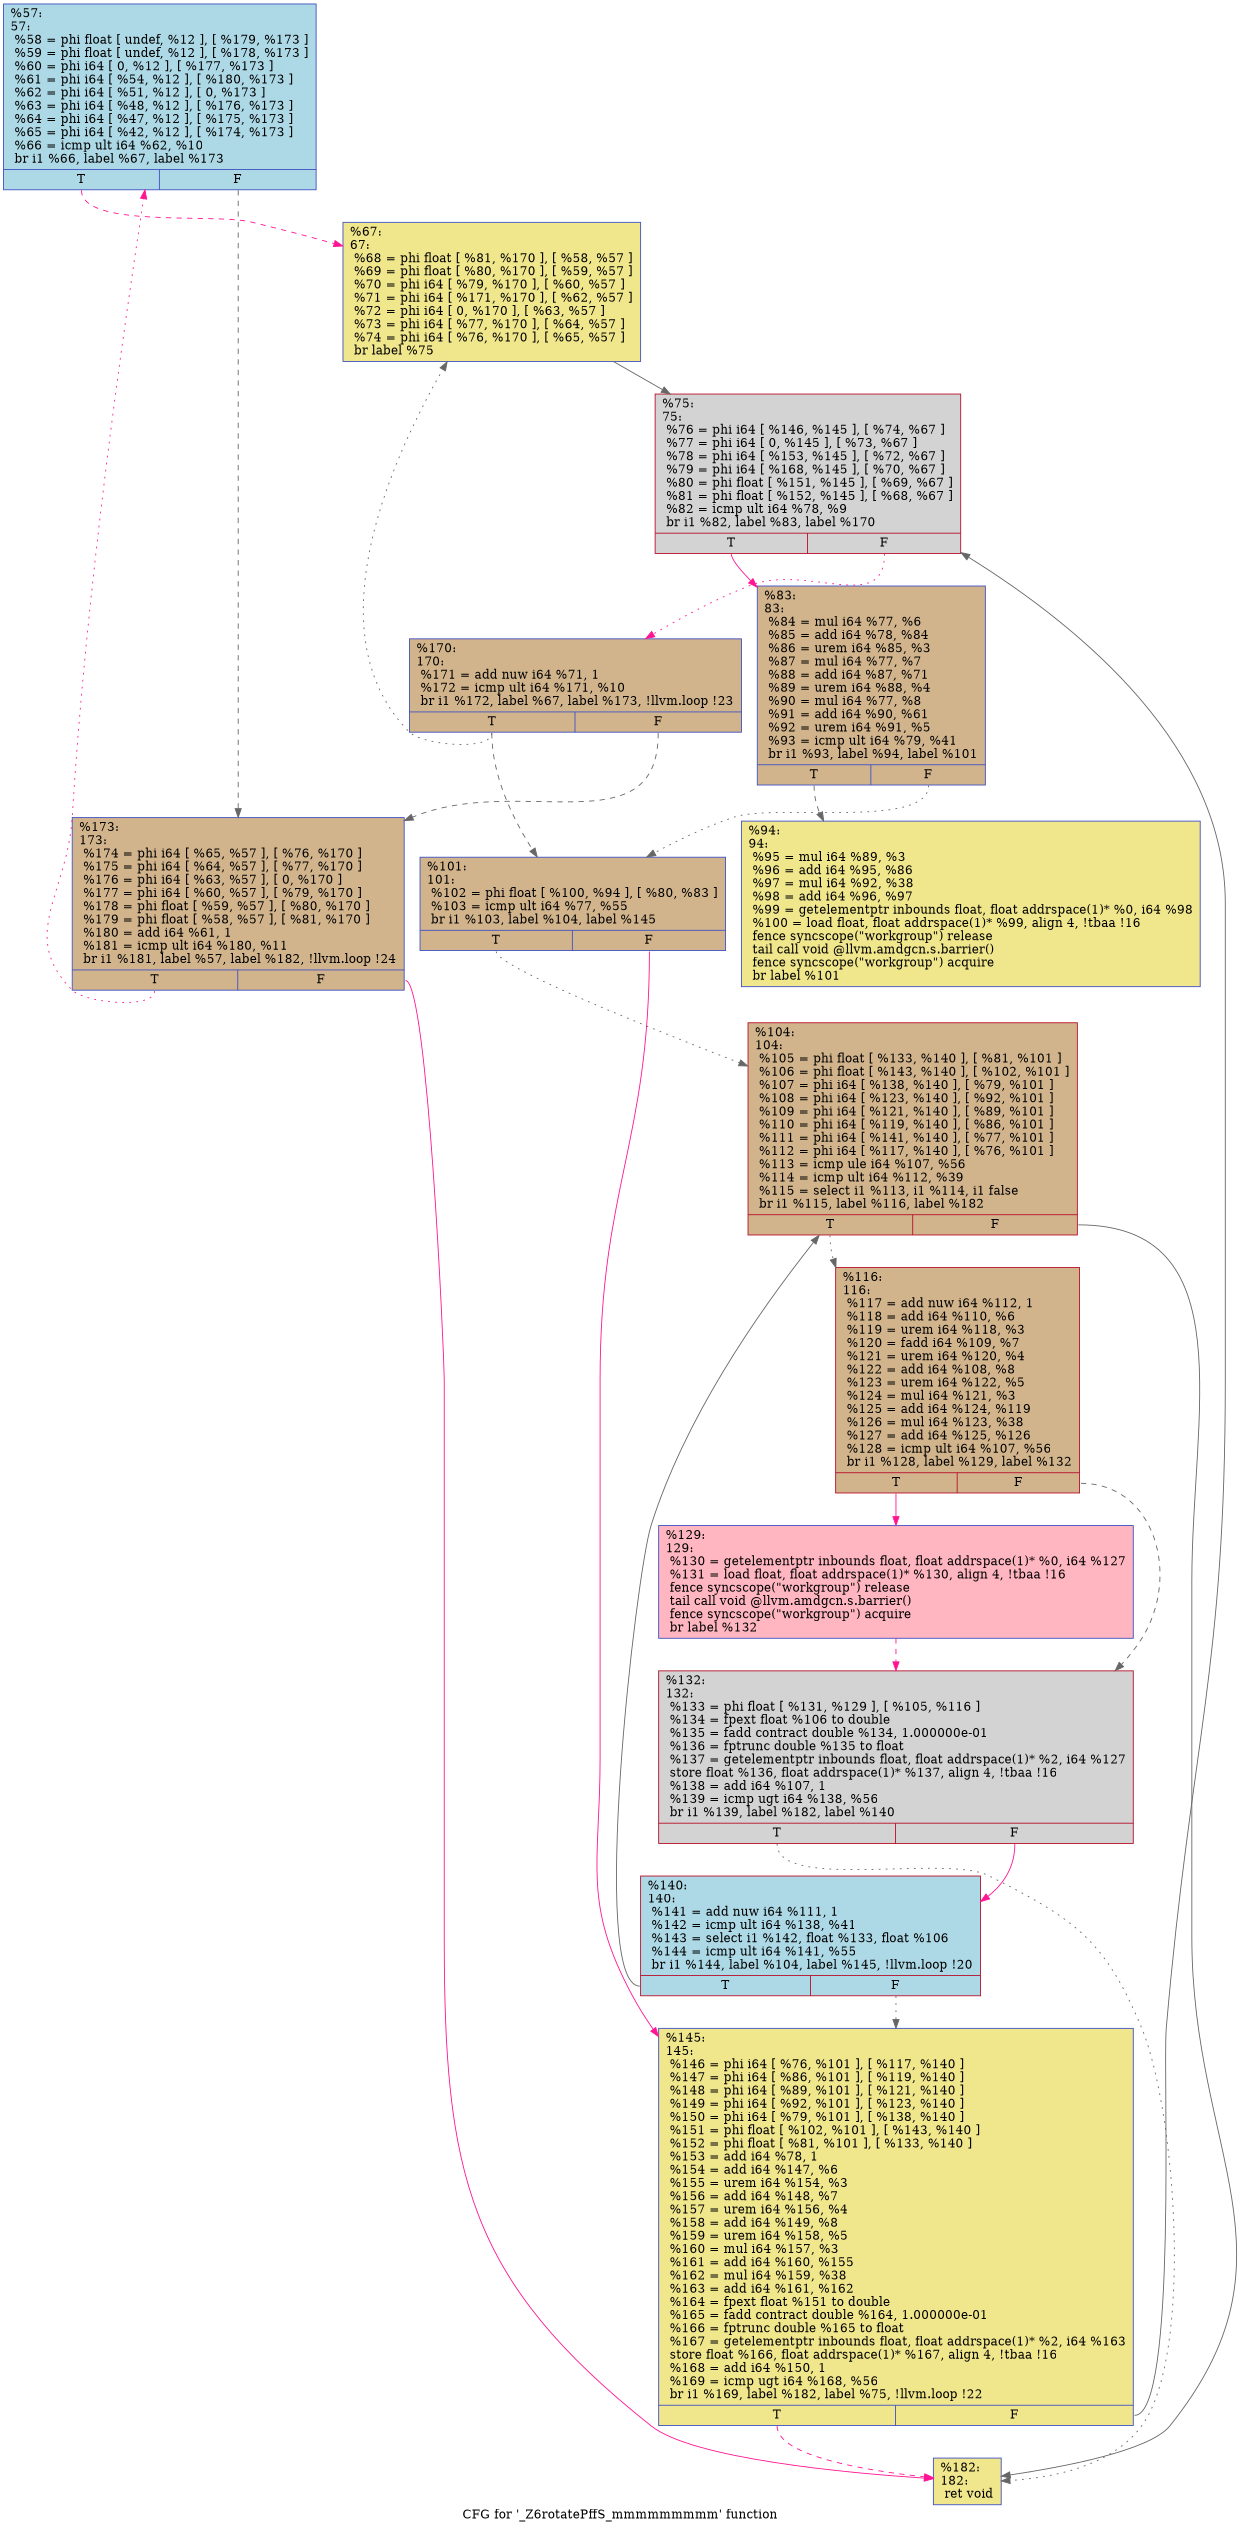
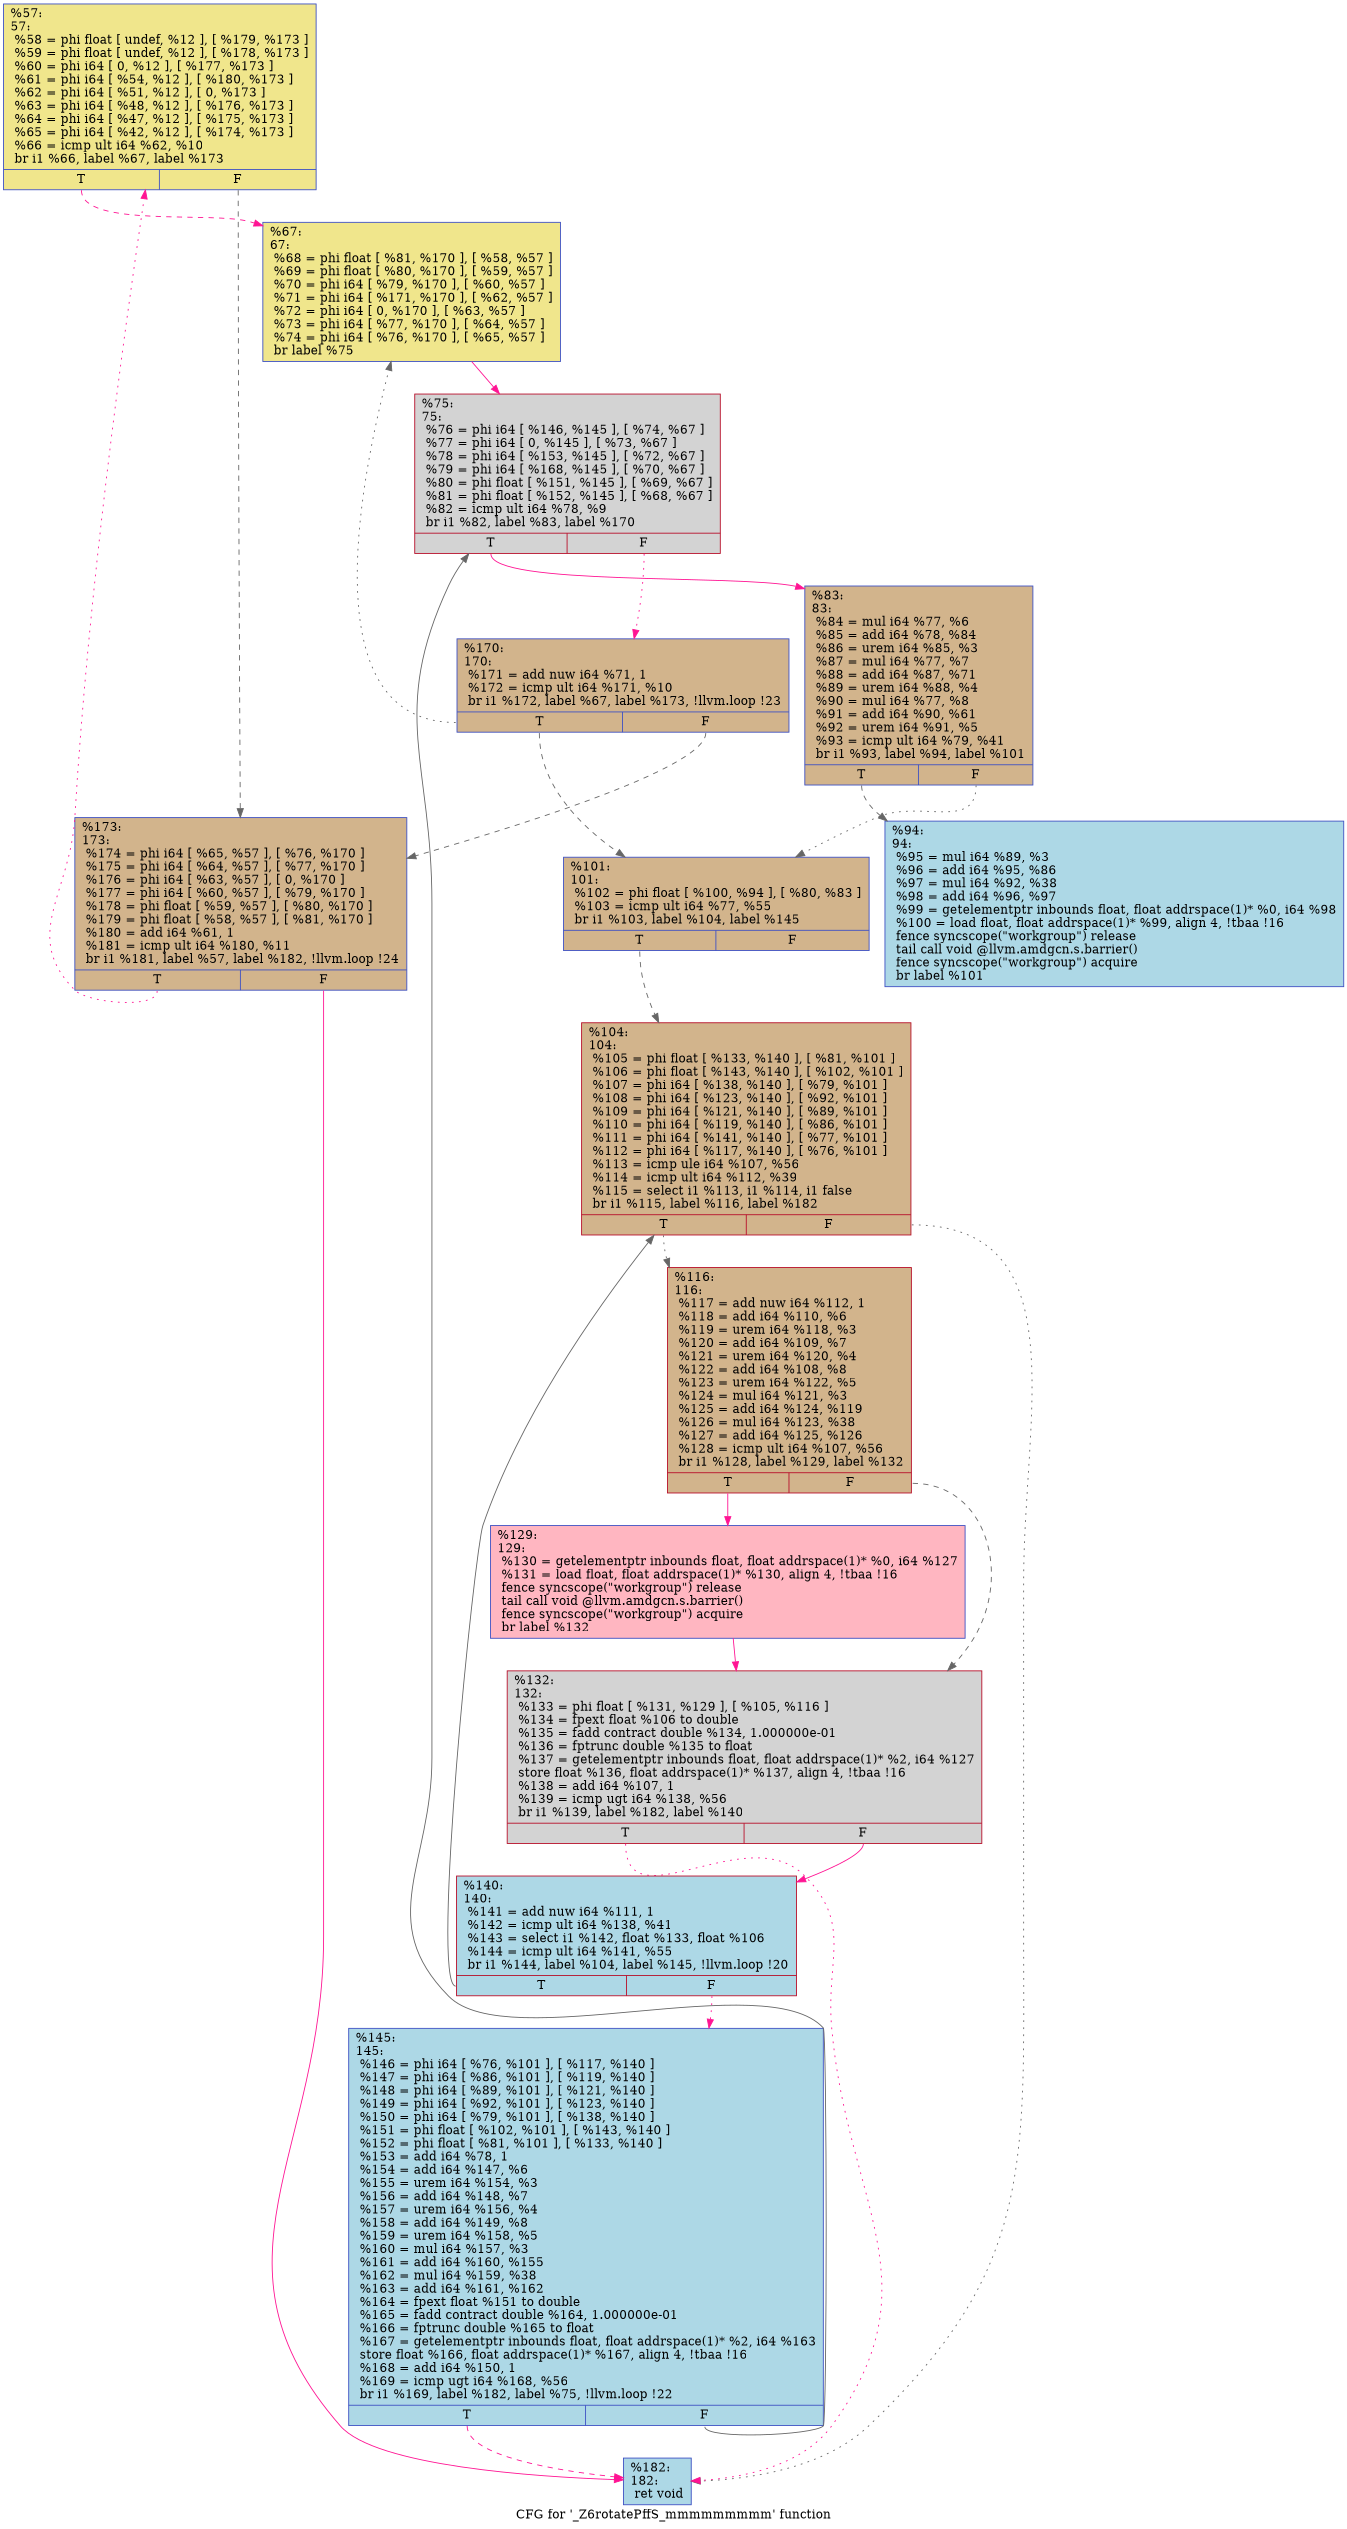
node "%57:": fillcolor lightblue -> khaki
edge "%67:" -> "%75:": color gray40 -> deeppink
node "%94:": fillcolor khaki -> lightblue
edge "%101:" -> "%104:": style dotted -> dashed
node "%116:": text "%120 = fadd i64 %109, %7" -> "%120 = add i64 %109, %7"
edge "%101:" -> "%145:": removed
edge "%129:" -> "%132:": style dashed -> solid
edge "%104:" -> "%182:": style solid -> dotted
edge "%140:" -> "%145:": color gray40 -> deeppink
edge "%132:" -> "%182:": color gray40 -> deeppink
node "%145:": fillcolor khaki -> lightblue
node "%182:": fillcolor khaki -> lightblue
